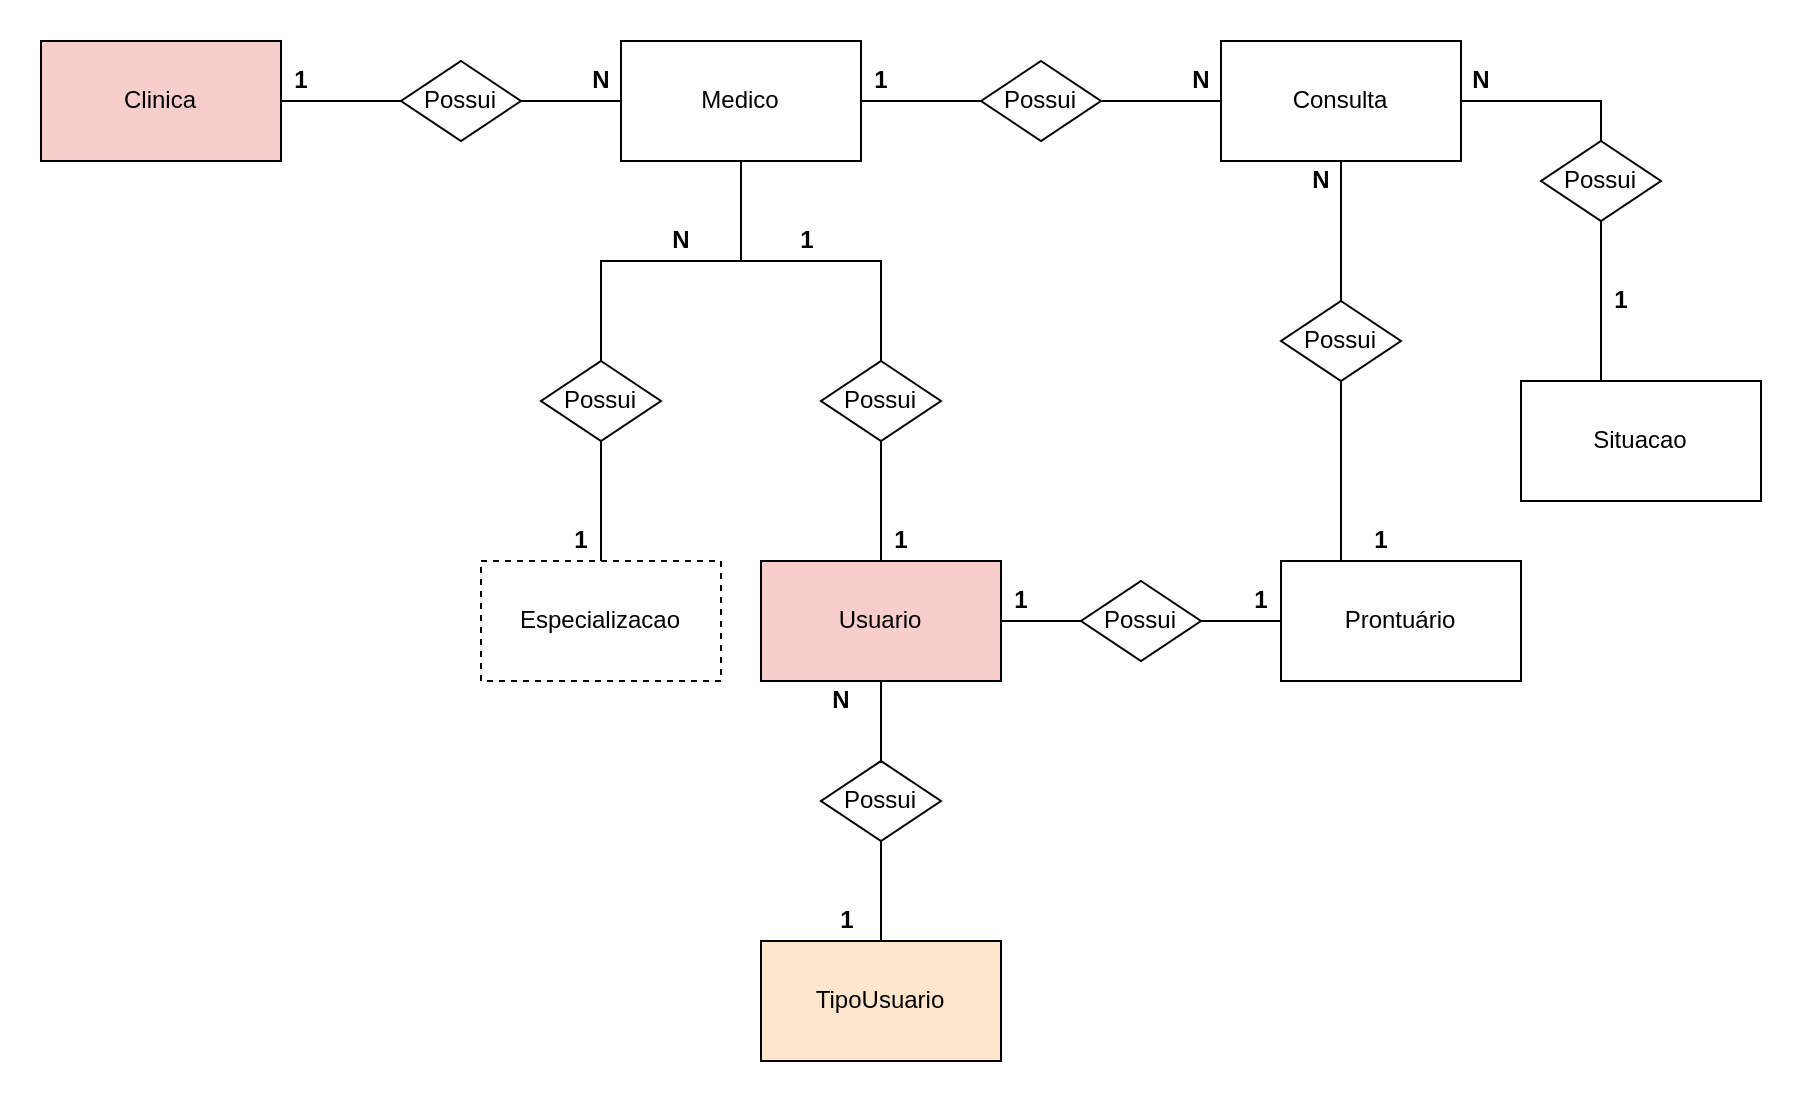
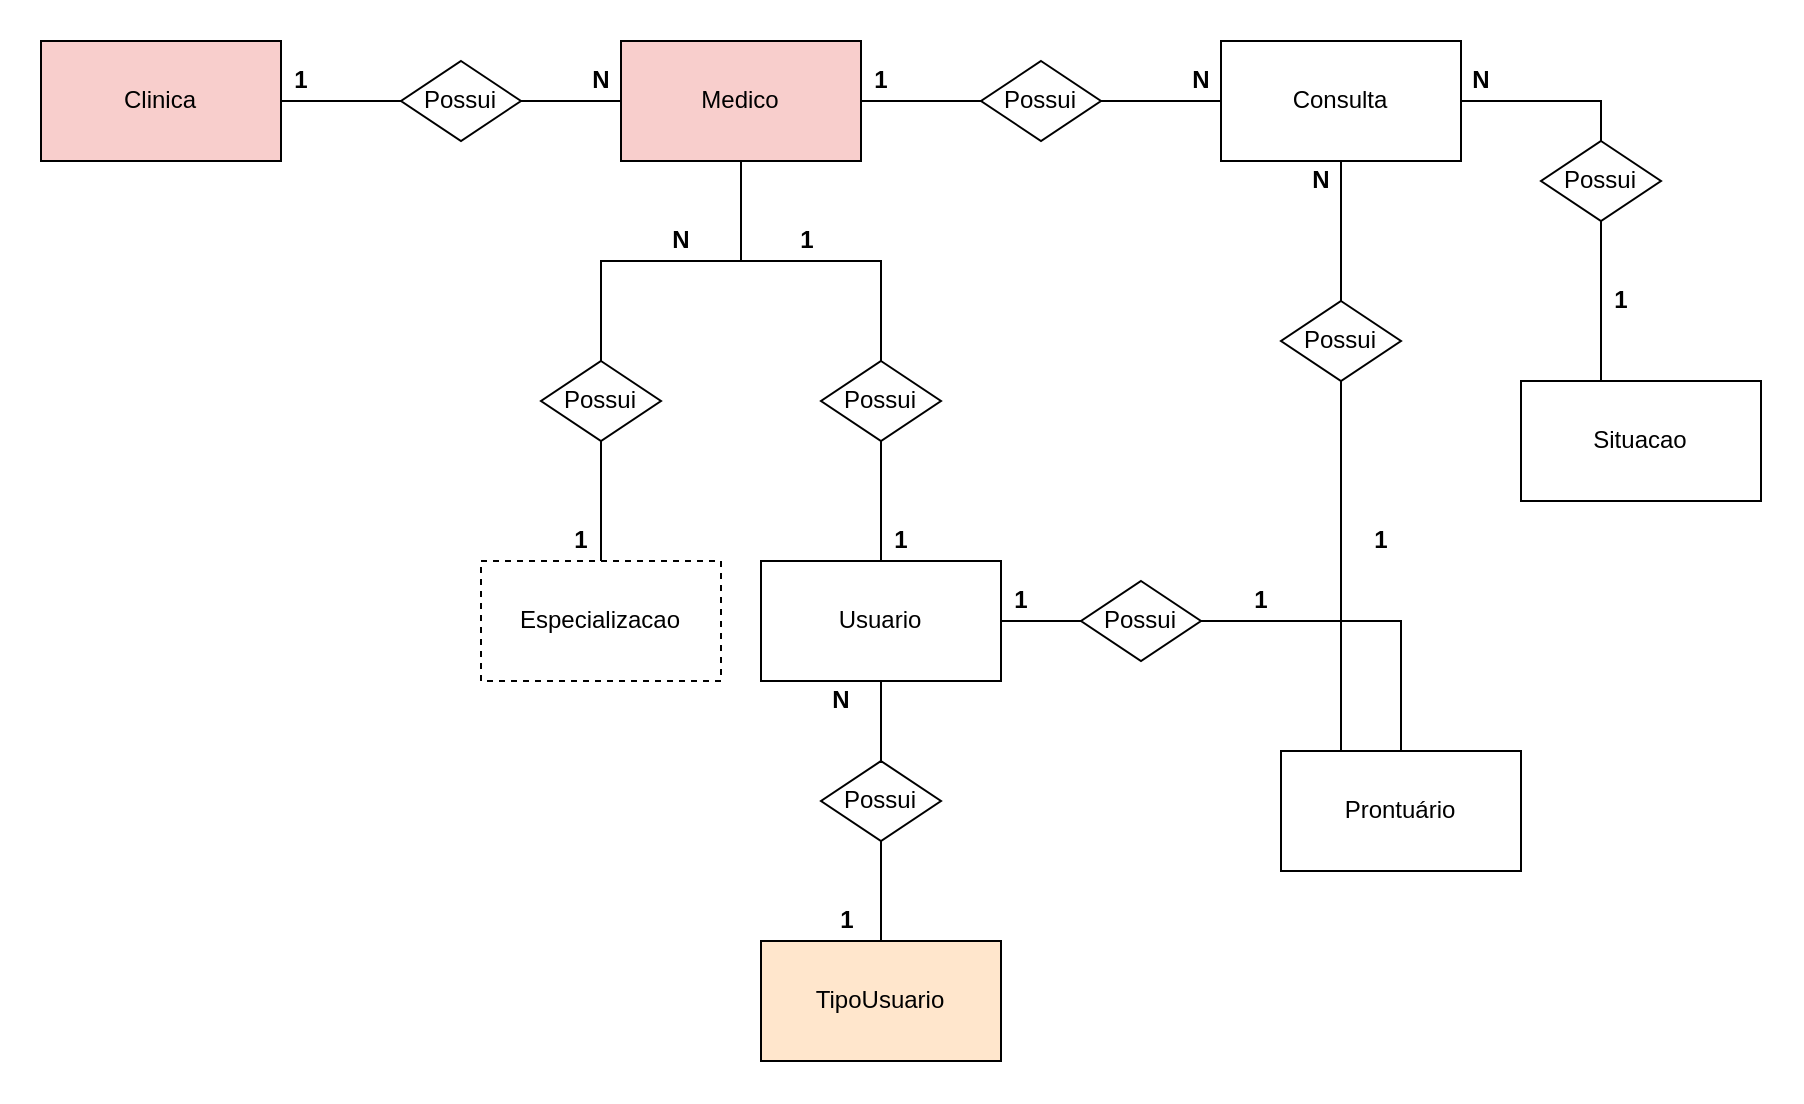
node "Medico": fillcolor #ffffff -> #f8cecc
node "Usuario": fillcolor #f8cecc -> #ffffff
node "Prontuário": moved (1401, 621) -> (1401, 811)
